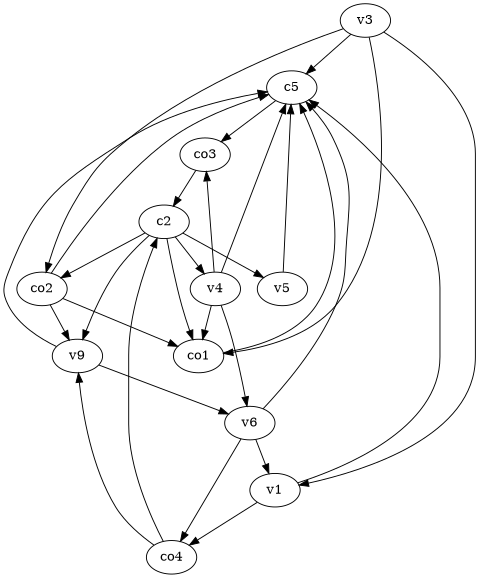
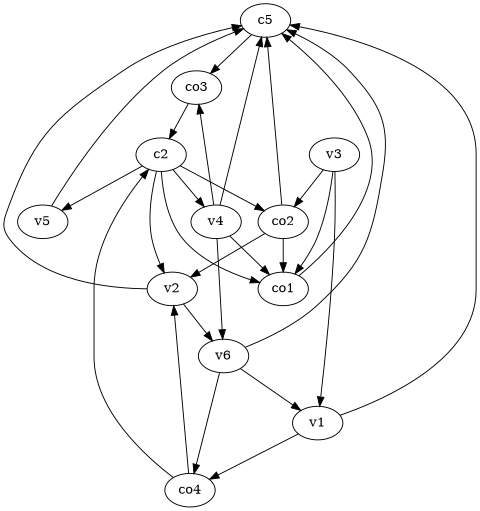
edge "v3" -> "c5": removed
node "v9": label "v9" -> "v2"
